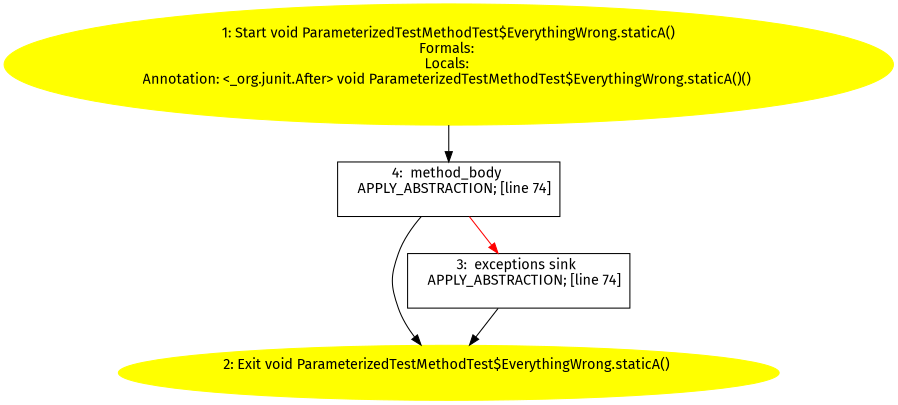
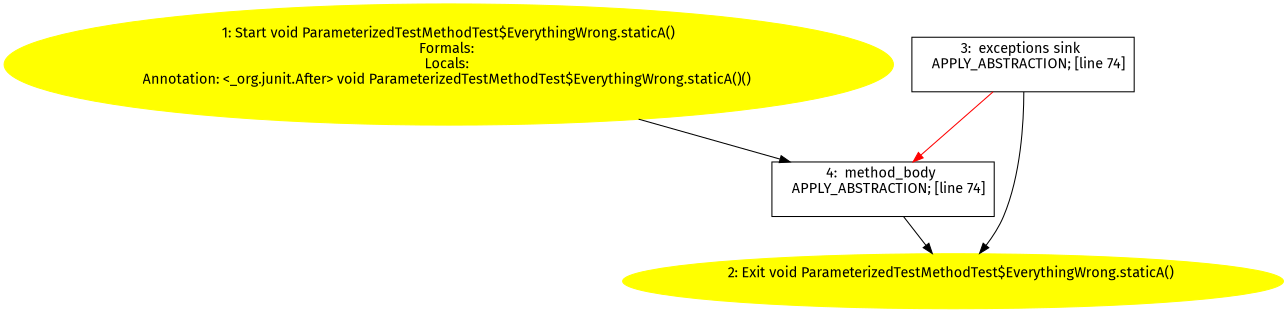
edge "4:  method_body APPLY_ABSTRACTION; [line 74]" -> "3:  exceptions sink APPLY_ABSTRACTION; [line 74]": reversed
